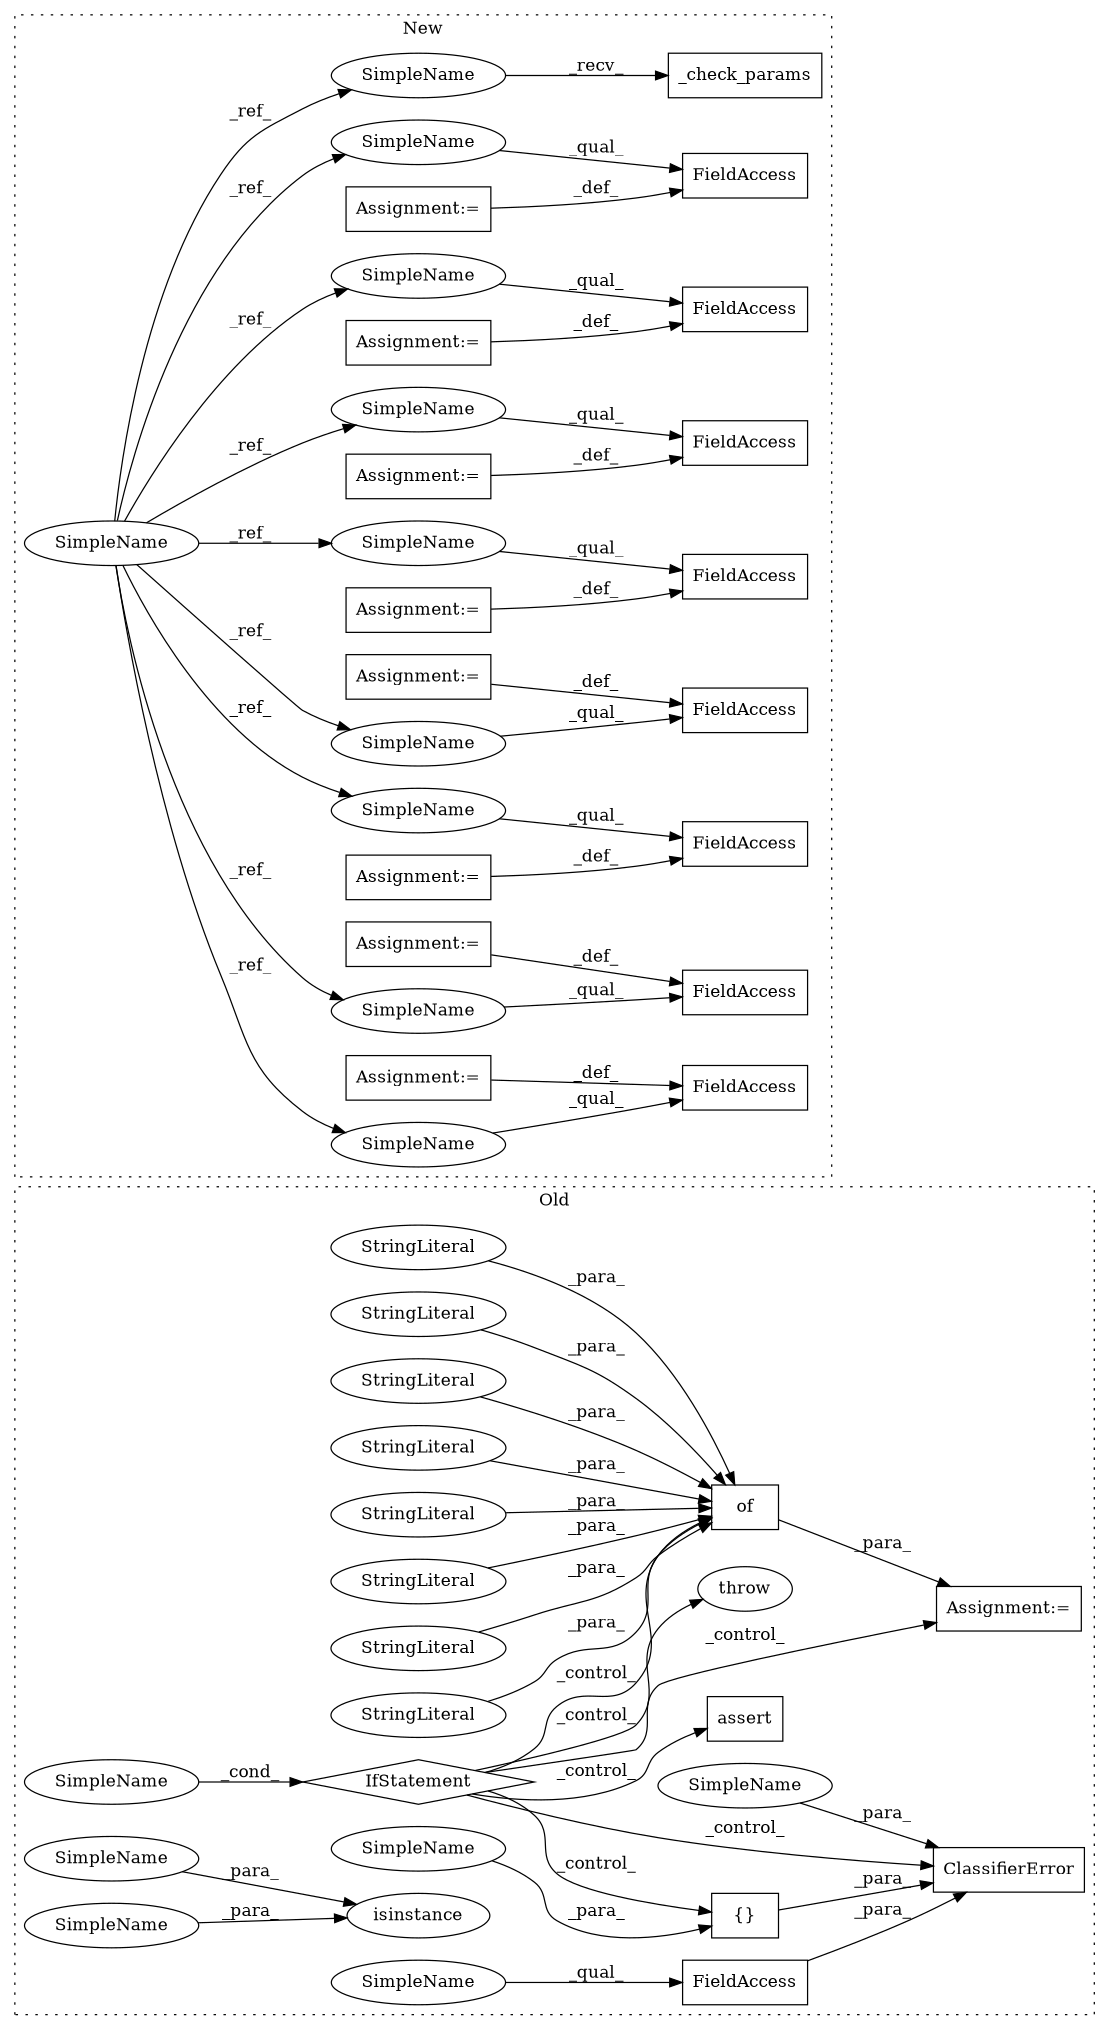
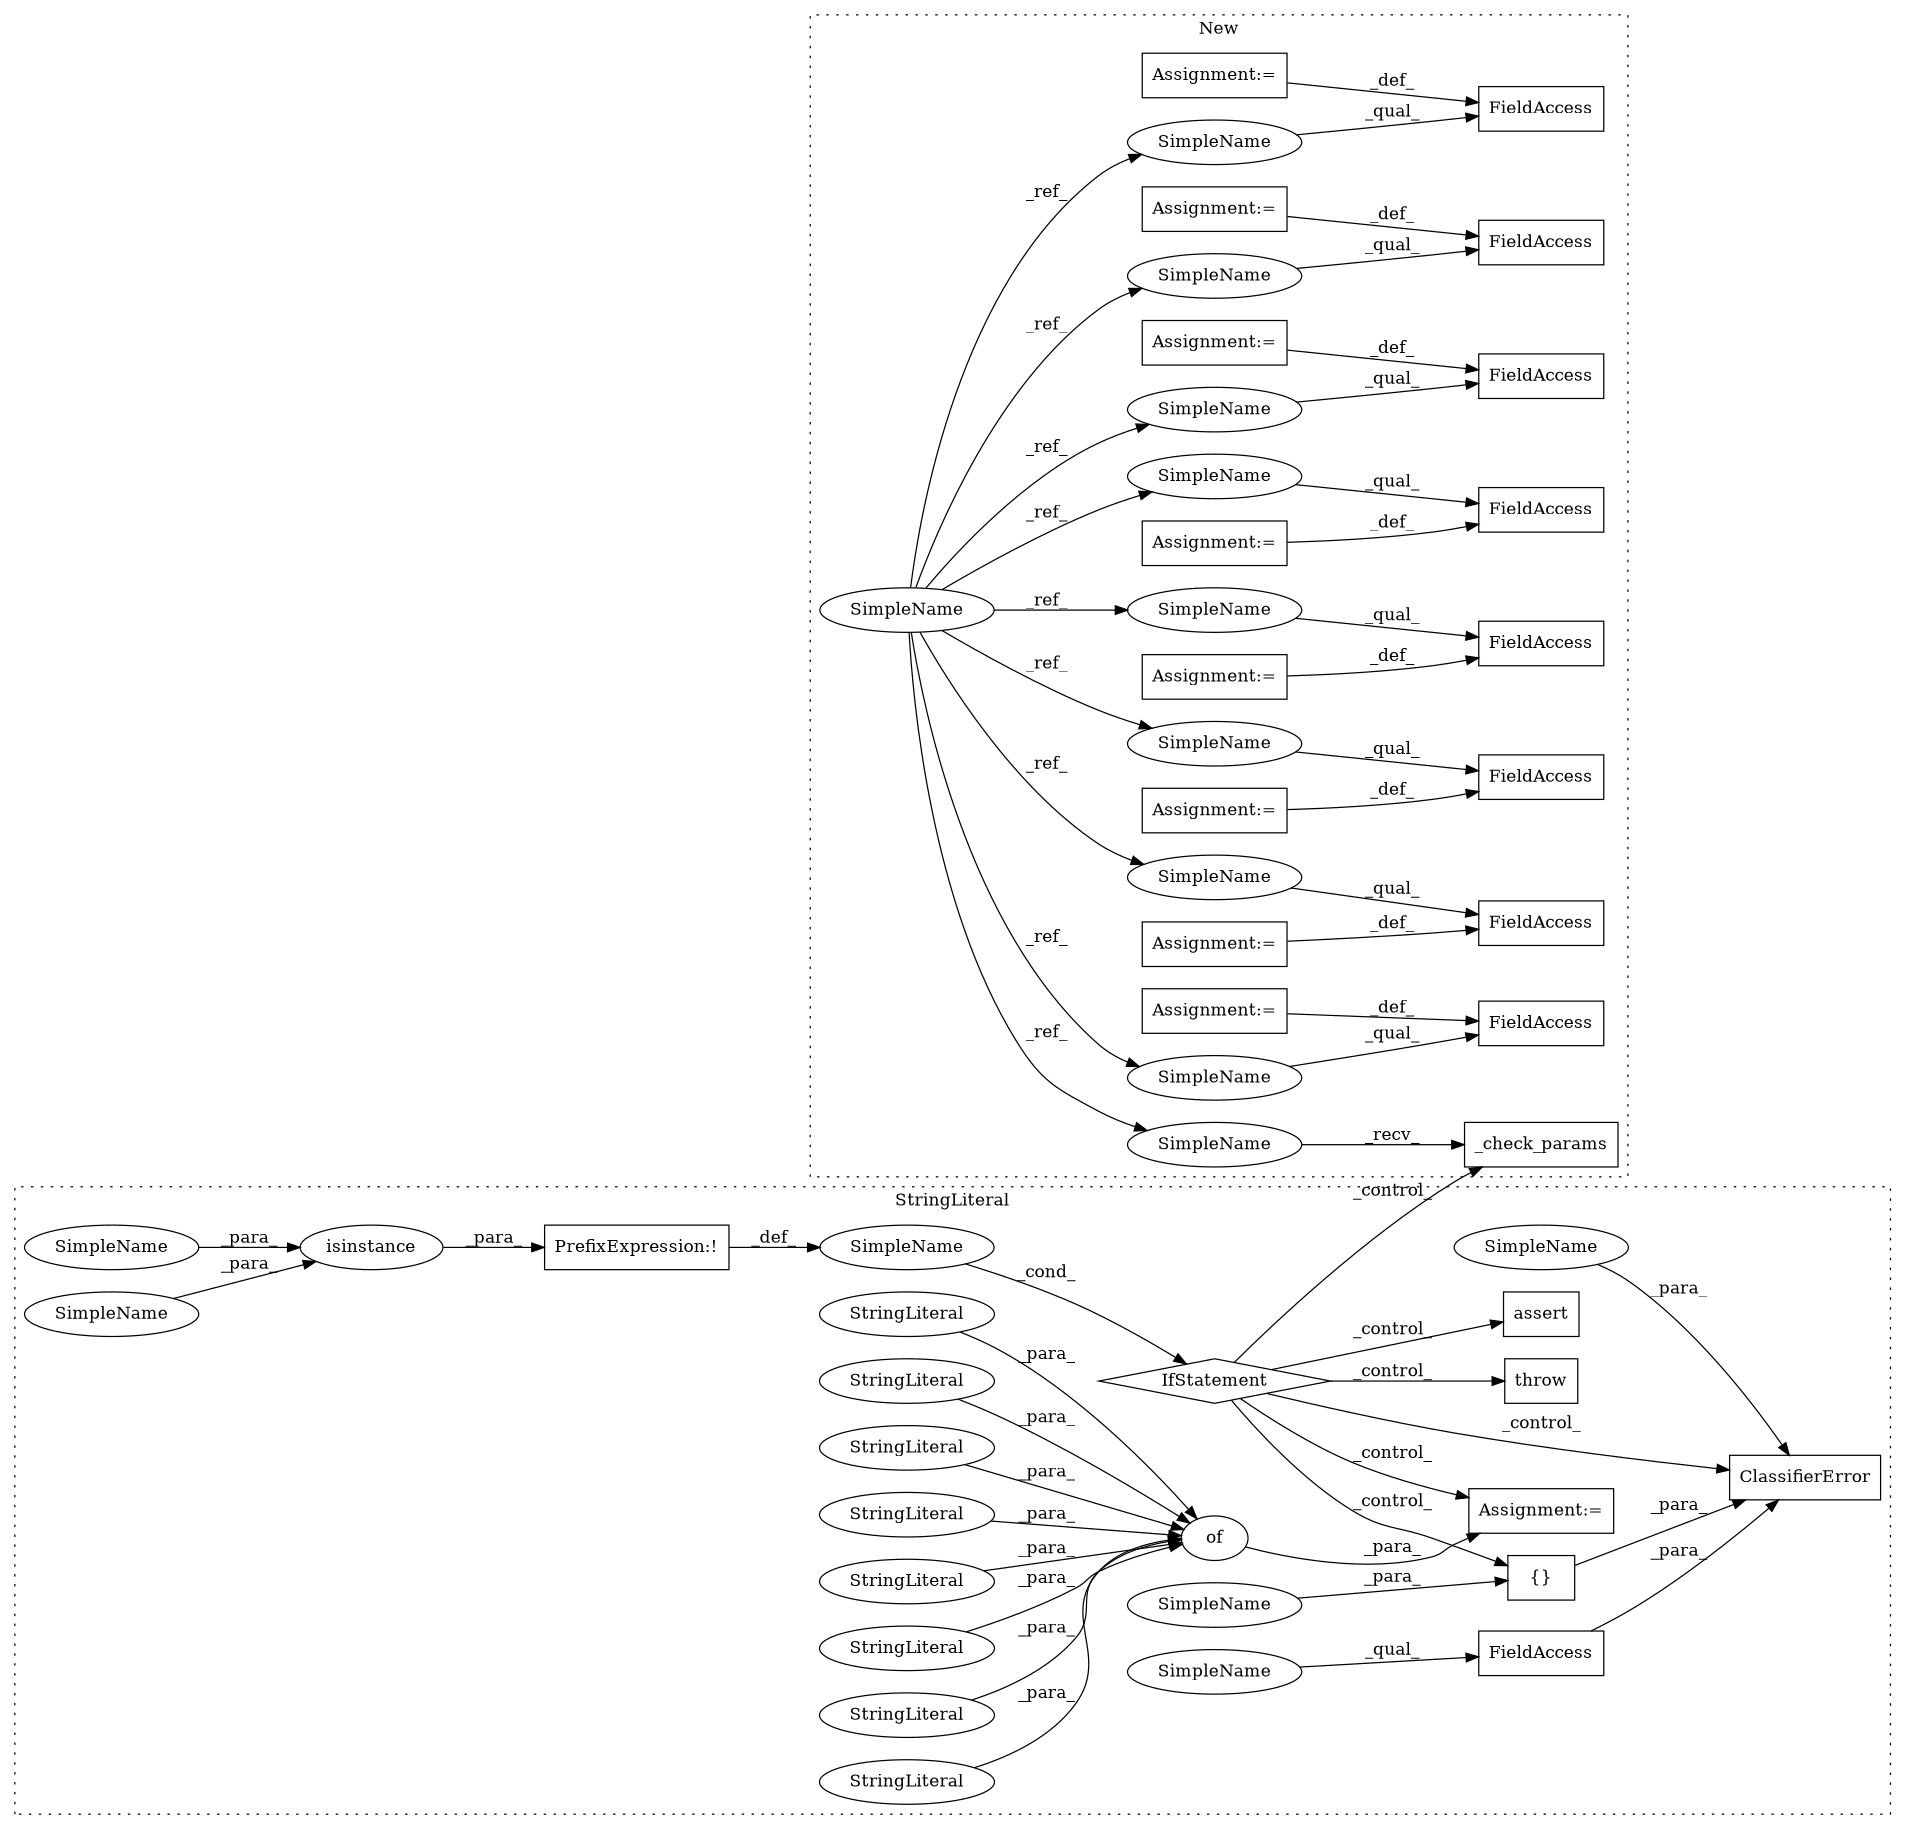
cluster "Old": label "Old" -> "StringLiteral"
node "PrefixExpression:!": added
node "of": shape box -> ellipse
node "throw": shape ellipse -> box
edge "IfStatement" -> "of": now "IfStatement" -> "_check_params"
